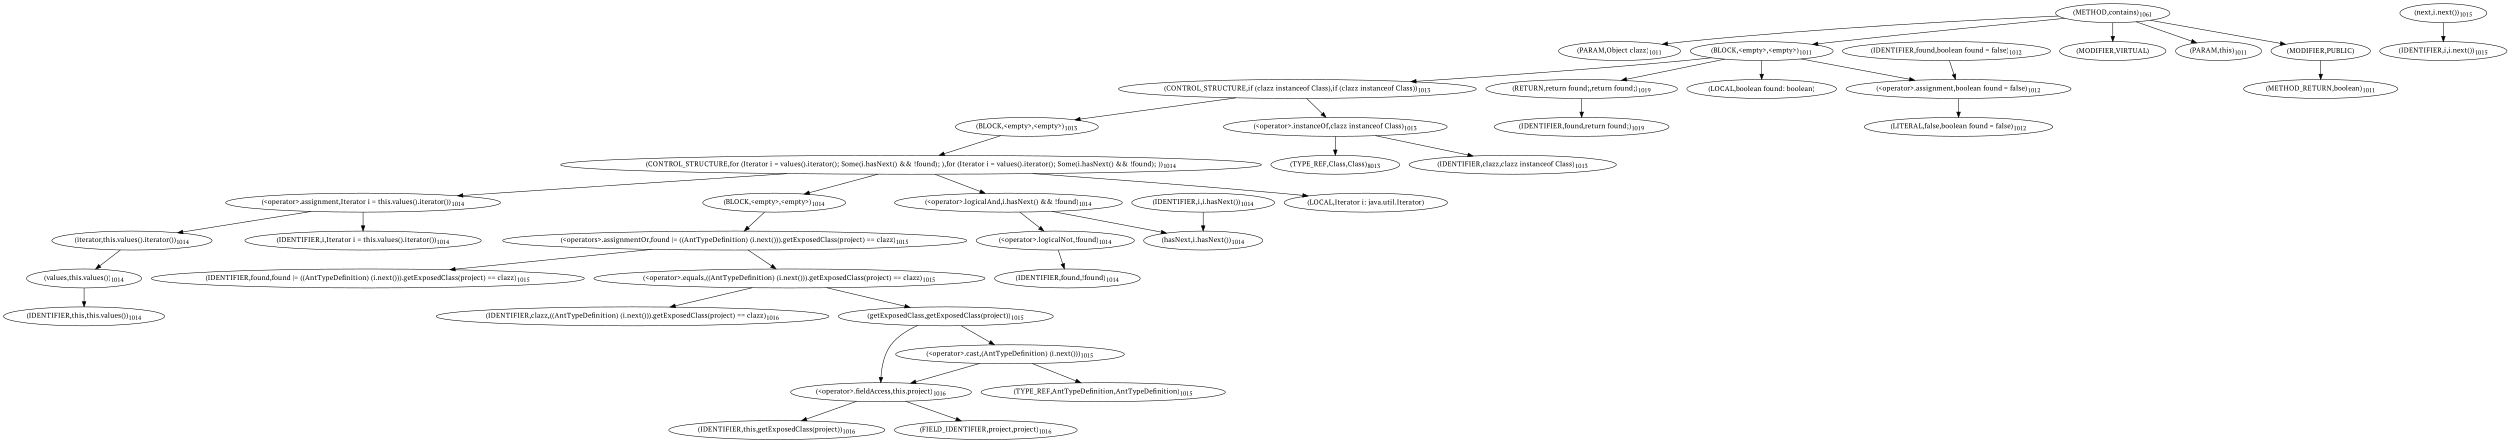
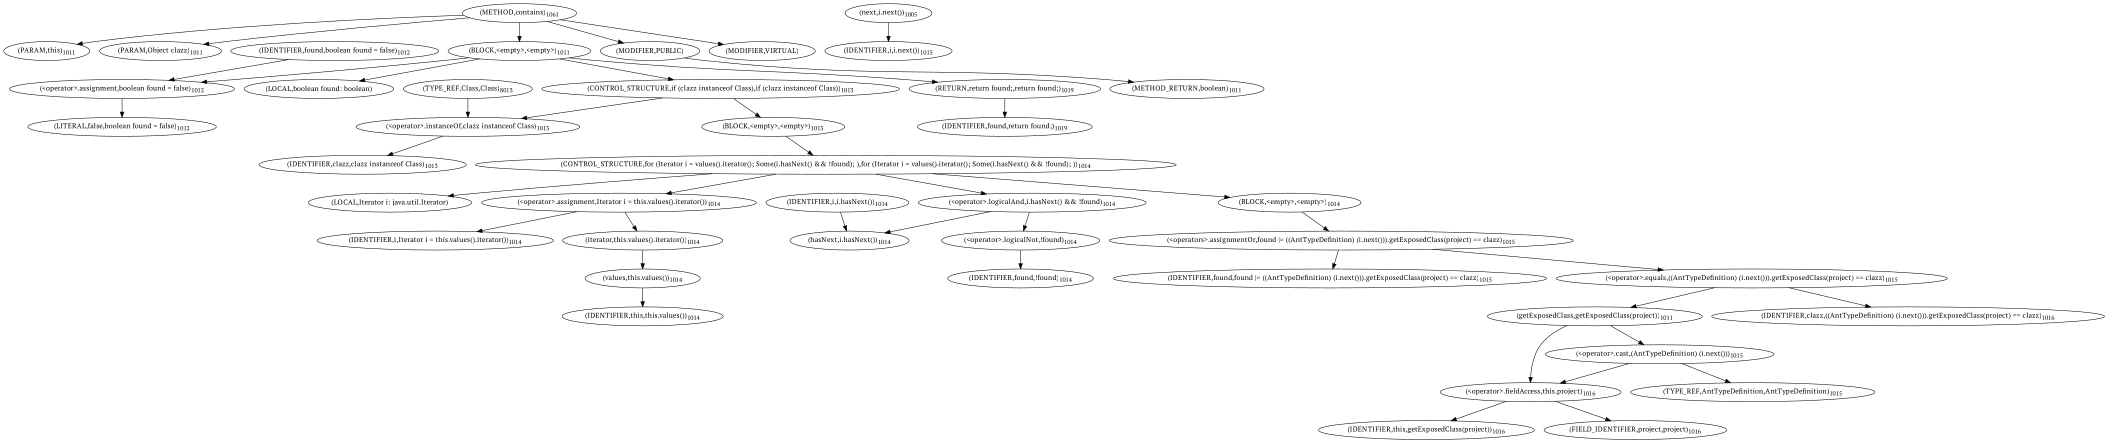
node "(next,i.next())": text "1015" -> "1005"
edge "(<operator>.instanceOf,clazz instanceof Class)" -> "(TYPE_REF,Class,Class)": reversed
node "(getExposedClass,getExposedClass(project))": text "1015" -> "1011"
